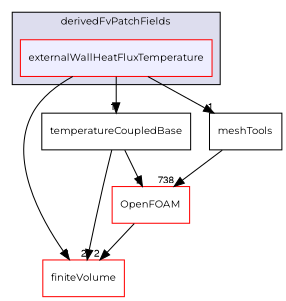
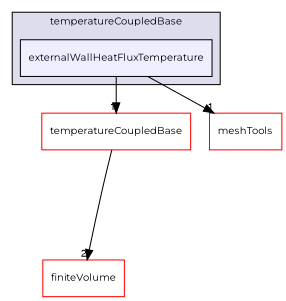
cluster "derivedFvPatchFields": label "derivedFvPatchFields" -> "temperatureCoupledBase"
node "externalWallHeatFluxTemperature": color red -> black
node "temperatureCoupledBase": color black -> red
node "meshTools": color black -> red
edge "externalWallHeatFluxTemperature" -> "finiteVolume": removed
node "OpenFOAM": removed
